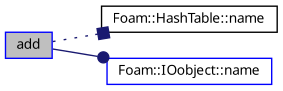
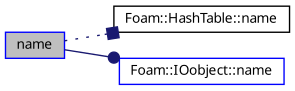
node "add": label "add" -> "name"
